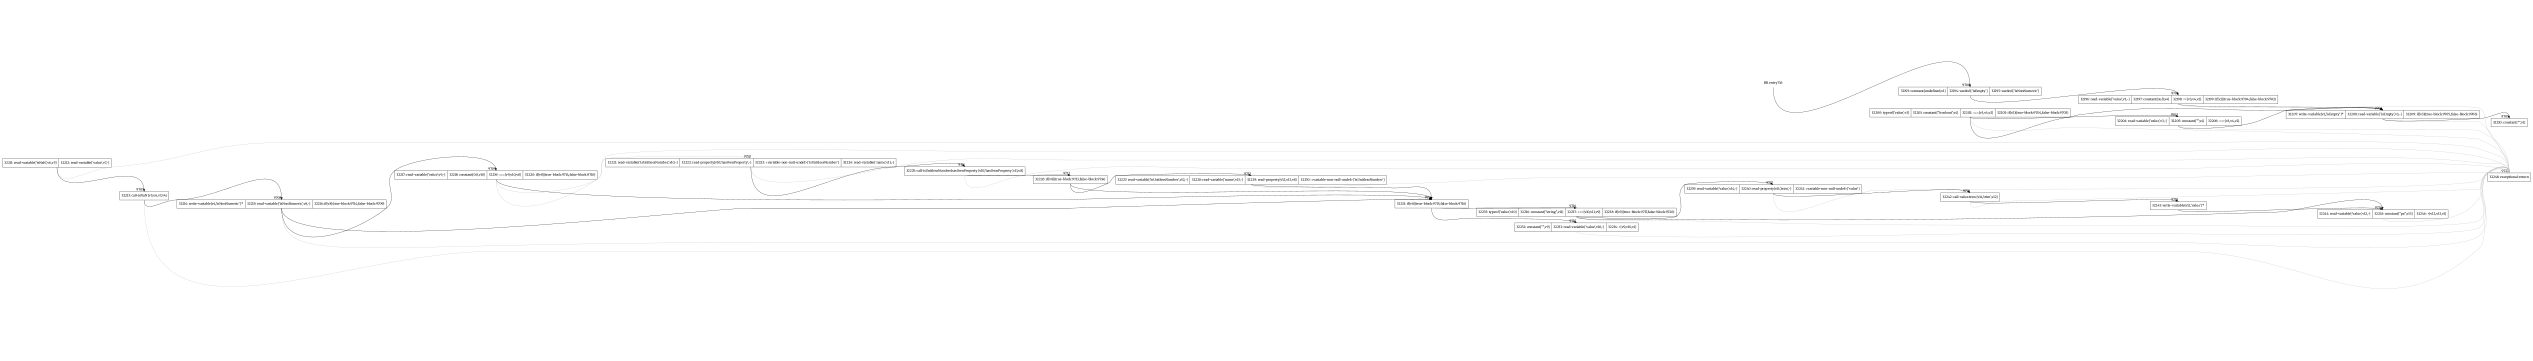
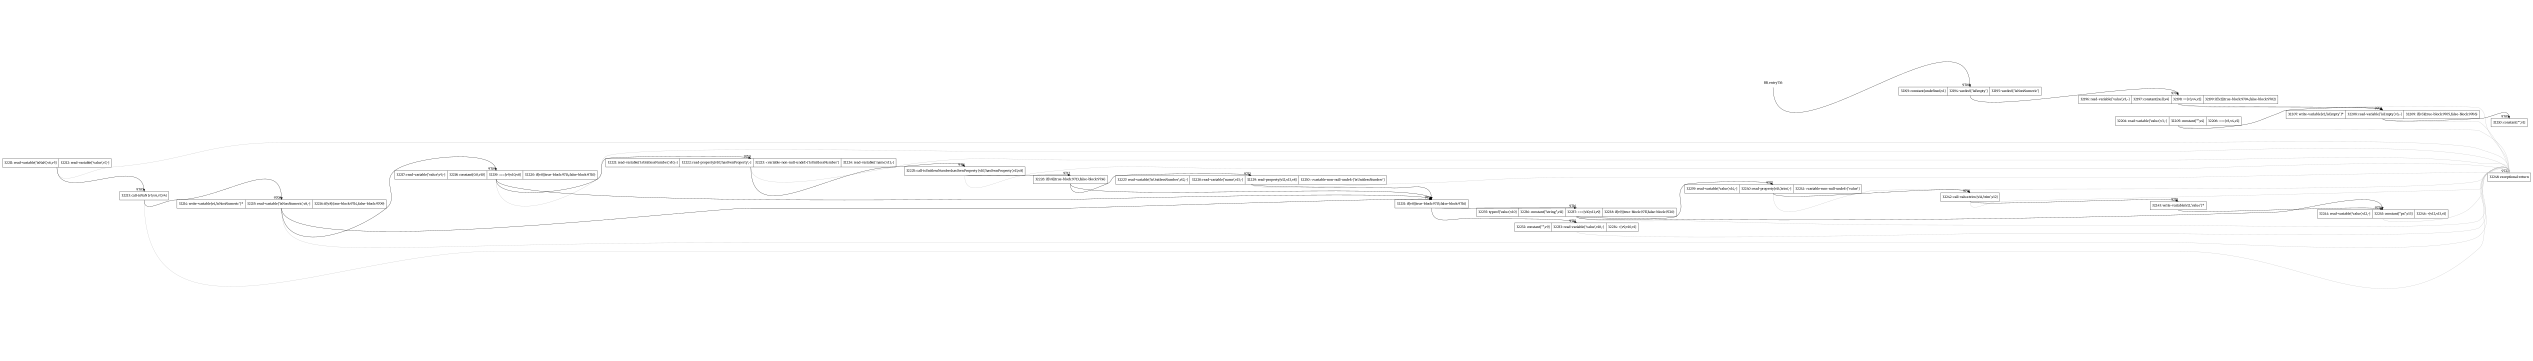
node "32200: typeof['value',v3]": removed
edge "32217: read-variable['value',v9,-]" -> "32221: read-variable['isUnitlessNumber',v10,-]": color gray -> black
